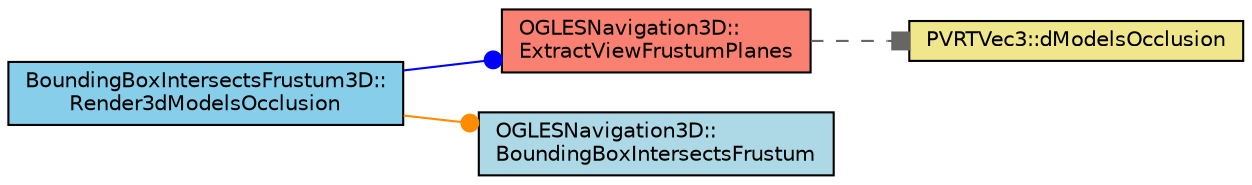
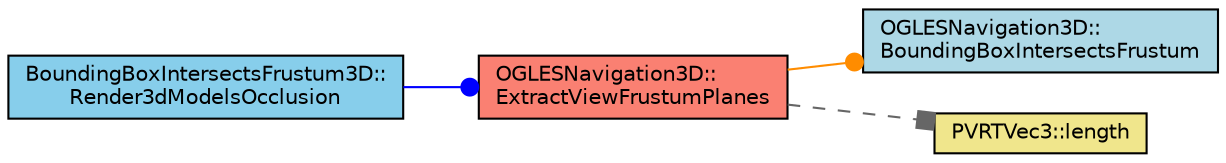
node "PVRTVec3::dModelsOcclusion": label "PVRTVec3::dModelsOcclusion" -> "PVRTVec3::length"
edge "BoundingBoxIntersectsFrustum3D:: Render3dModelsOcclusion" -> "OGLESNavigation3D:: BoundingBoxIntersectsFrustum": now "OGLESNavigation3D:: ExtractViewFrustumPlanes" -> "OGLESNavigation3D:: BoundingBoxIntersectsFrustum"
